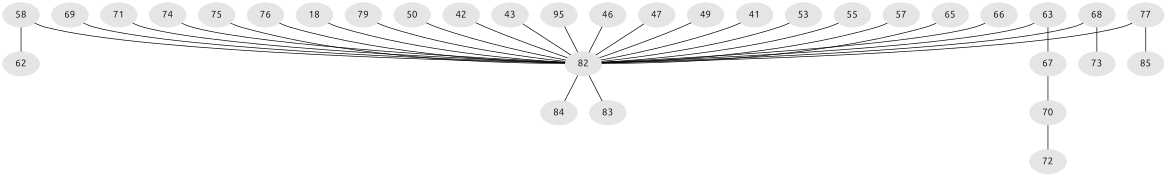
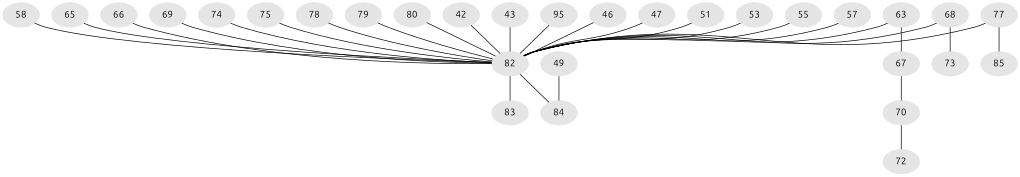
node "71": removed
node "76": removed
node "18": label "18" -> "78"
node "50": label "50" -> "80"
node "41": label "41" -> "51"
edge "49" -- "82": now "49" -- "84"
node "62": removed
